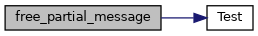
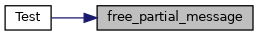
edge "free_partial_message" -> "Test": reversed
